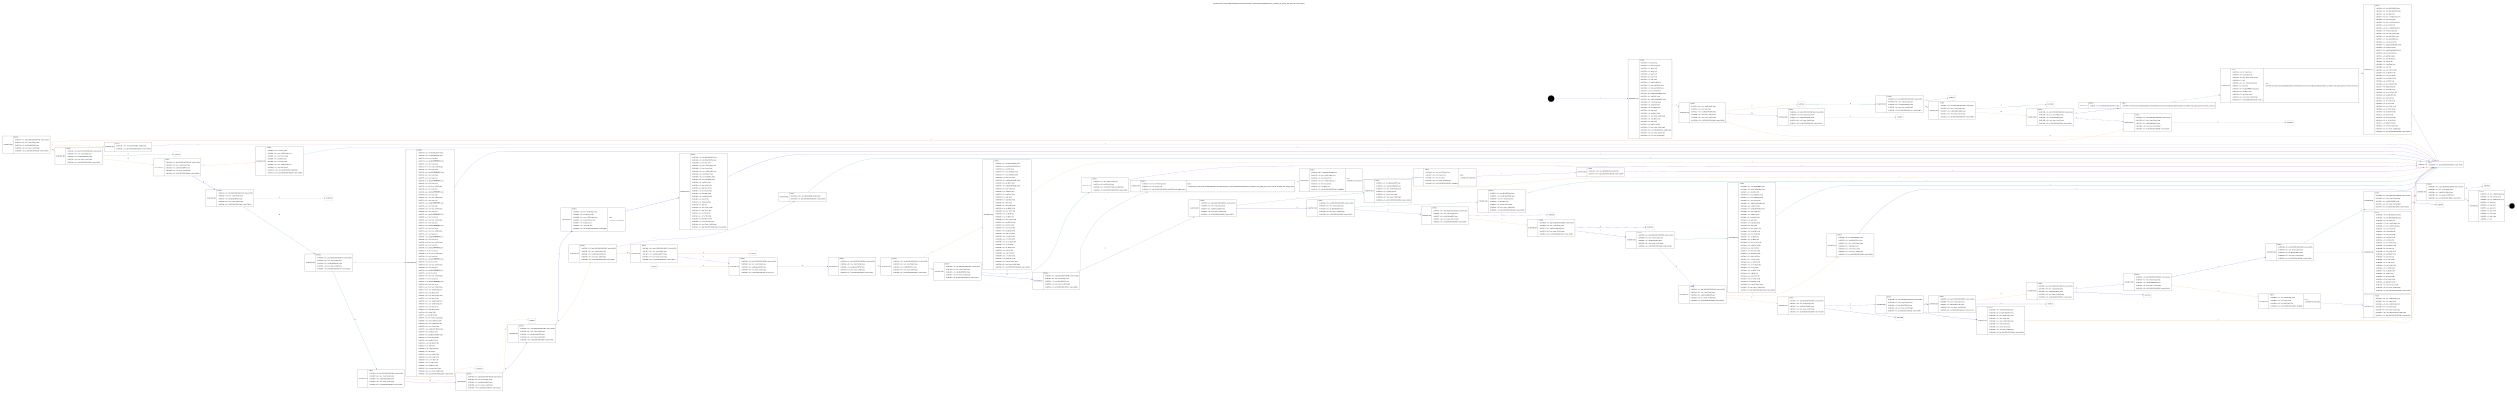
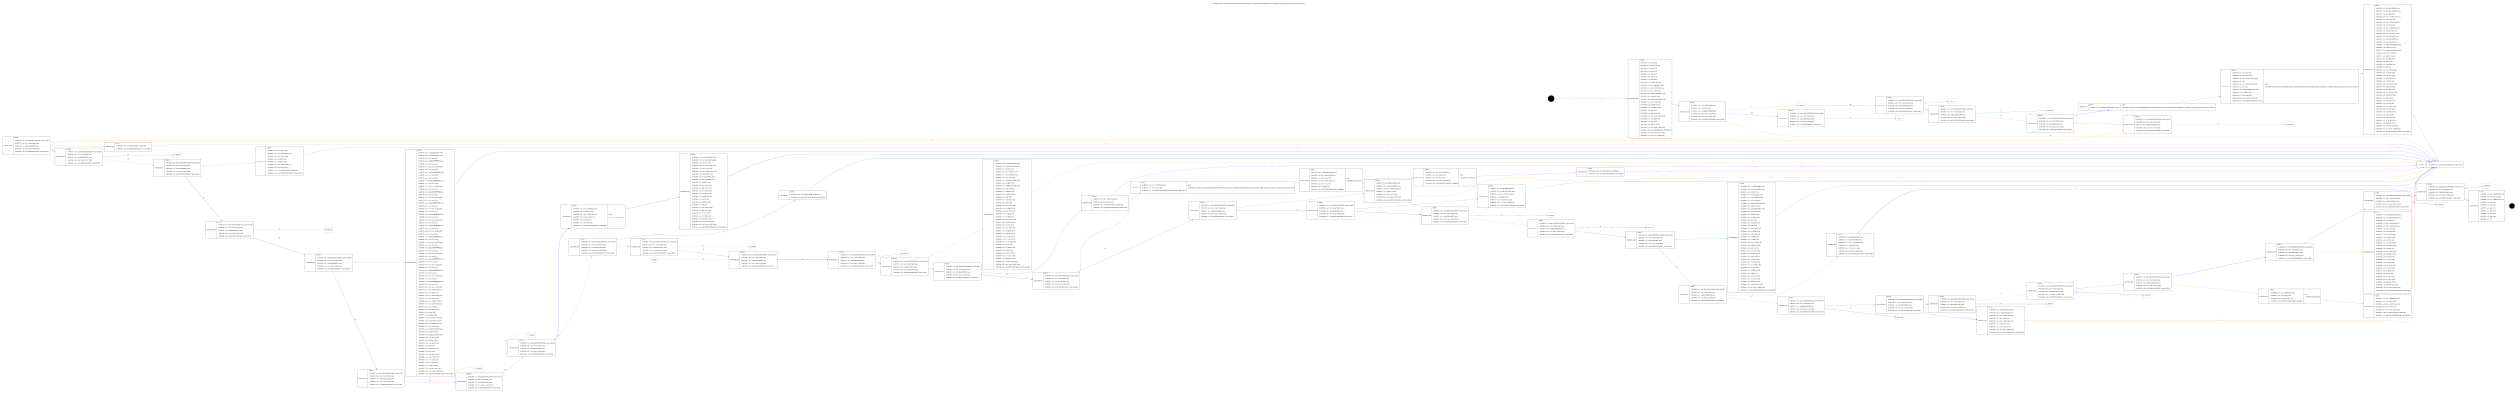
node "0x401d3f": added
